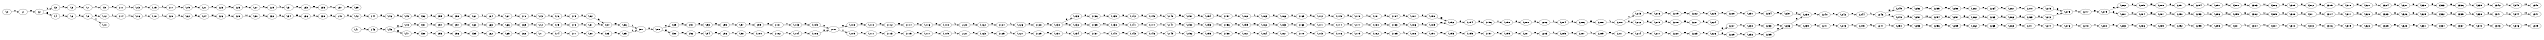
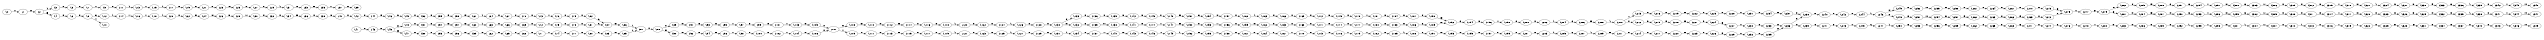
edge "S226" -> "S227": now "S224" -> "S227"
